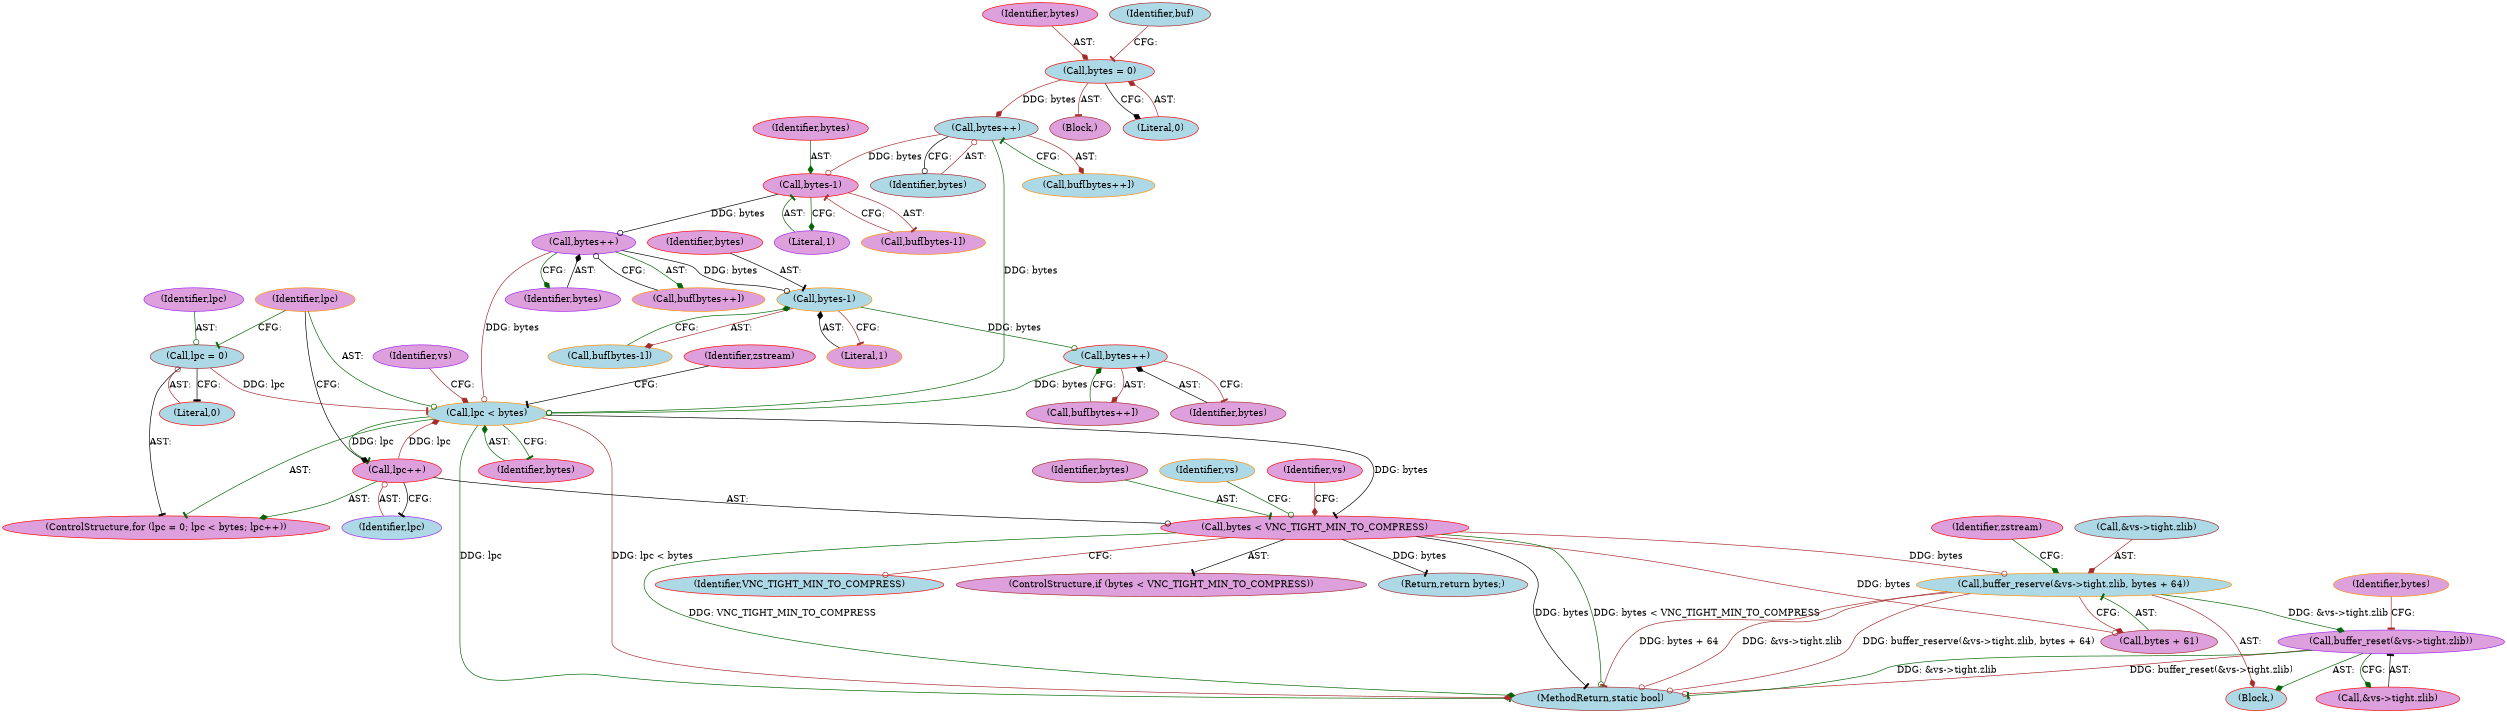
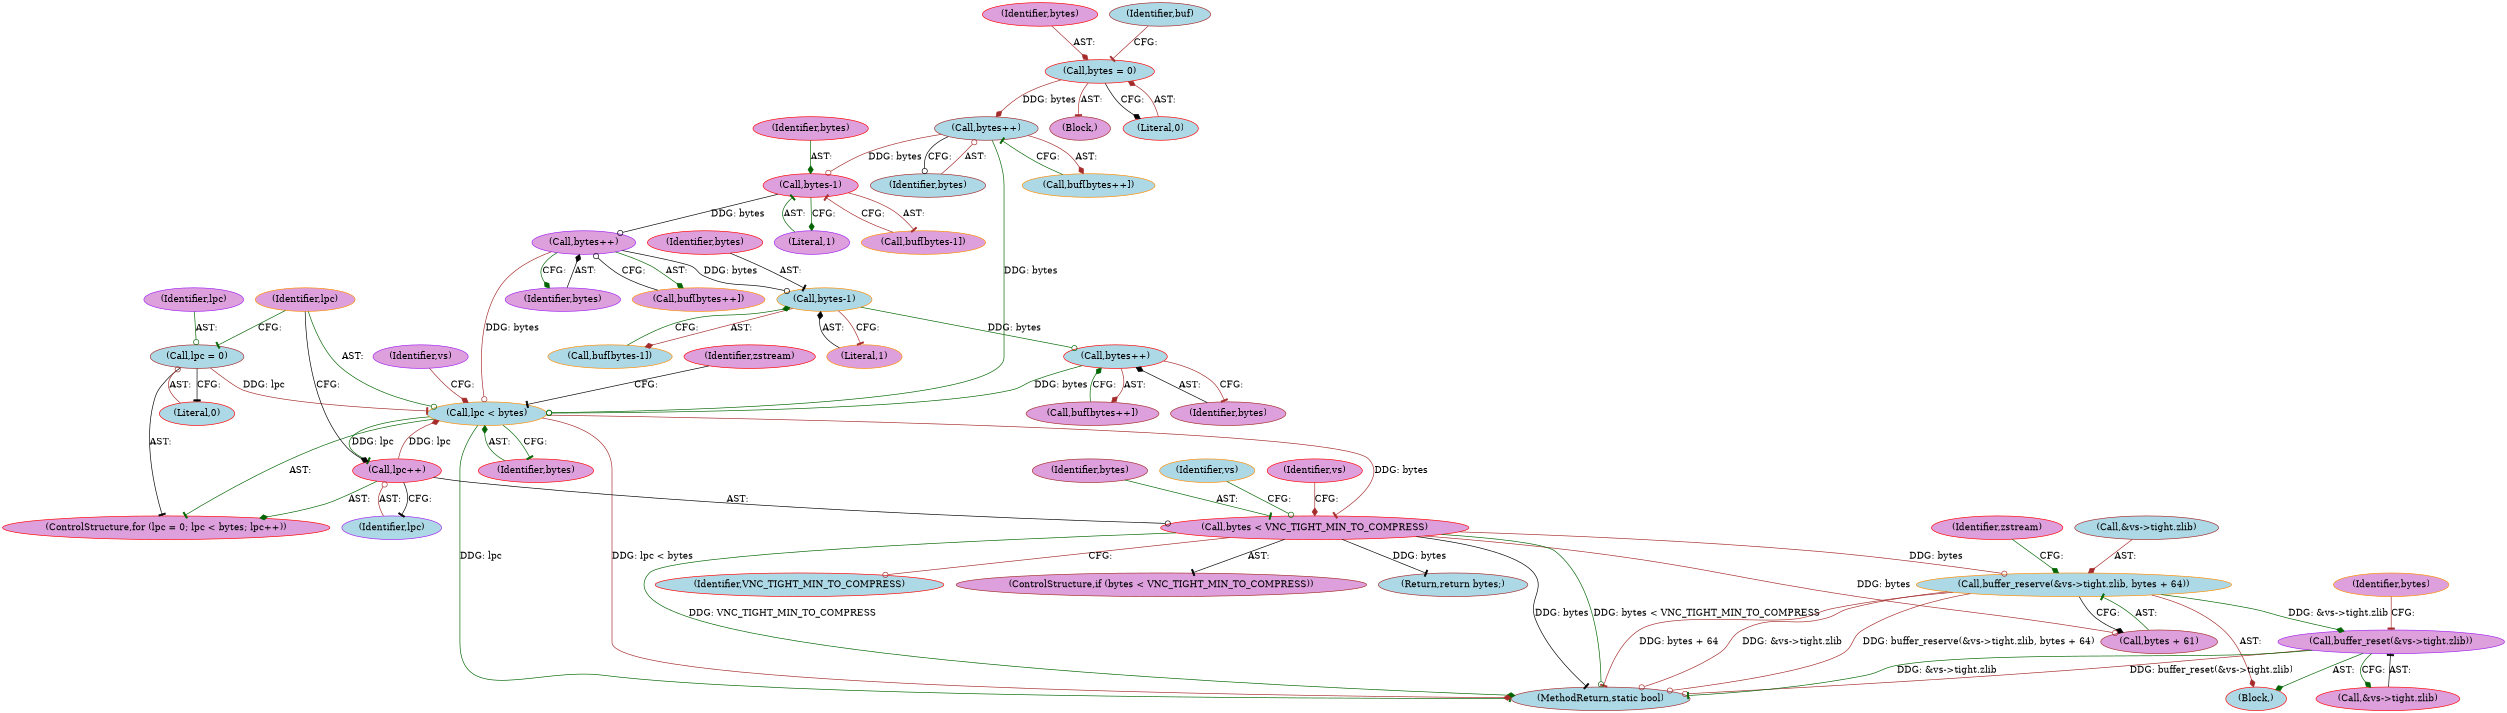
edge "(Call,lpc < bytes)" -> "(Call,bytes < VNC_TIGHT_MIN_TO_COMPRESS)": color black -> brown
edge "(Call,buffer_reserve(&vs->tight.zlib, bytes + 64))" -> "(Call,bytes + 61)": color brown -> black
